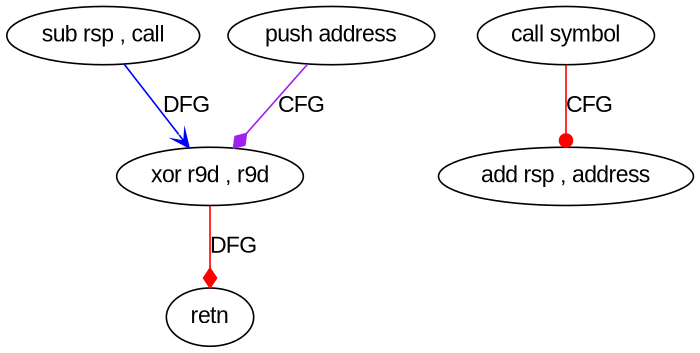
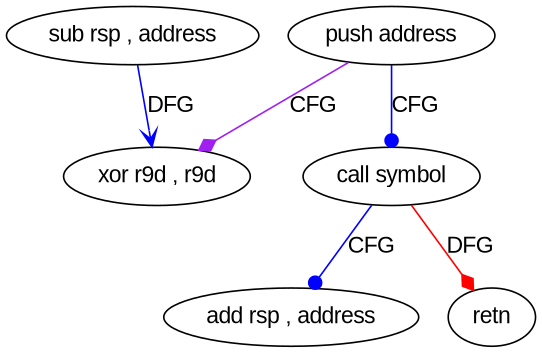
node "sub rsp , call": label "sub rsp , call" -> "sub rsp , address"
edge "push address" -> "call symbol": added, label "CFG"
edge "call symbol" -> "add rsp , address": color red -> blue
edge "xor r9d , r9d" -> "retn": now "call symbol" -> "retn"
